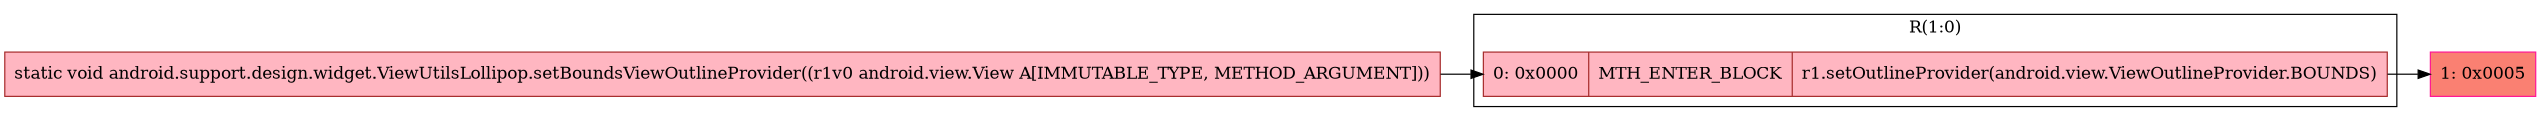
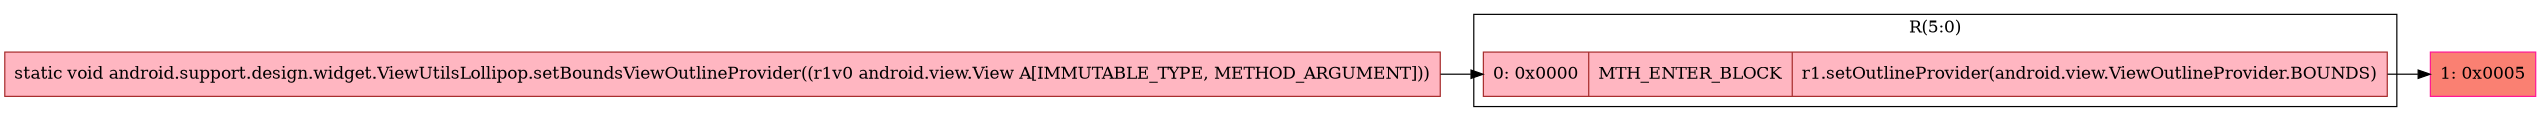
cluster "R(1:0)": label "R(1:0)" -> "R(5:0)"
